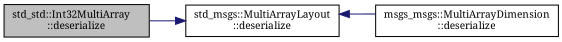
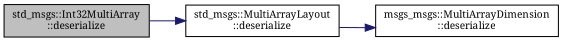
edge "msgs_msgs::MultiArrayDimension ::deserialize" -> "std_msgs::MultiArrayLayout ::deserialize": reversed
node "std_std::Int32MultiArray ::deserialize": label "std_std::Int32MultiArray ::deserialize" -> "std_msgs::Int32MultiArray ::deserialize"
